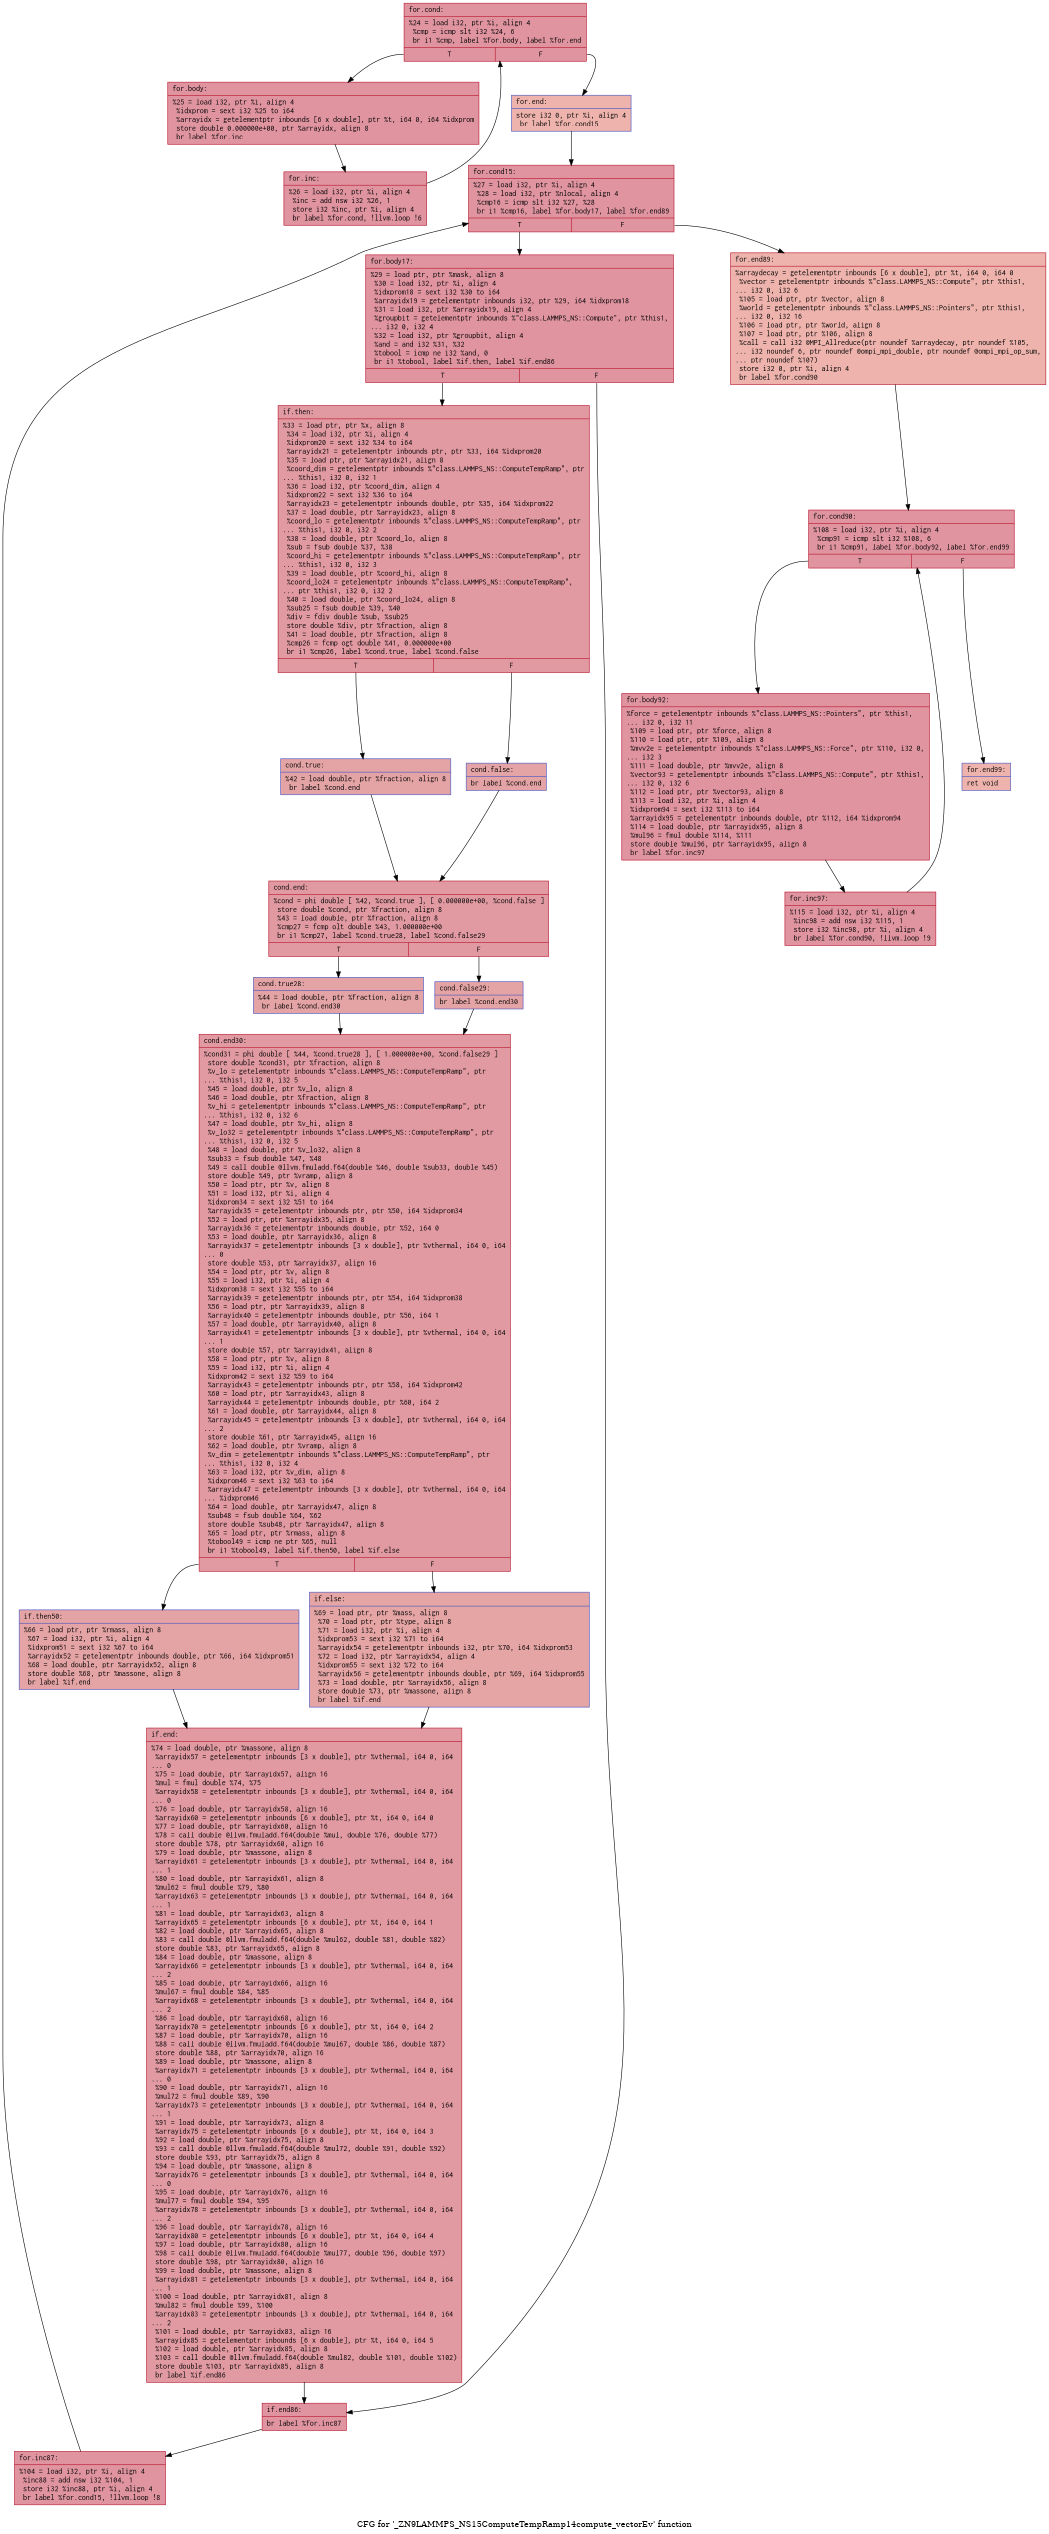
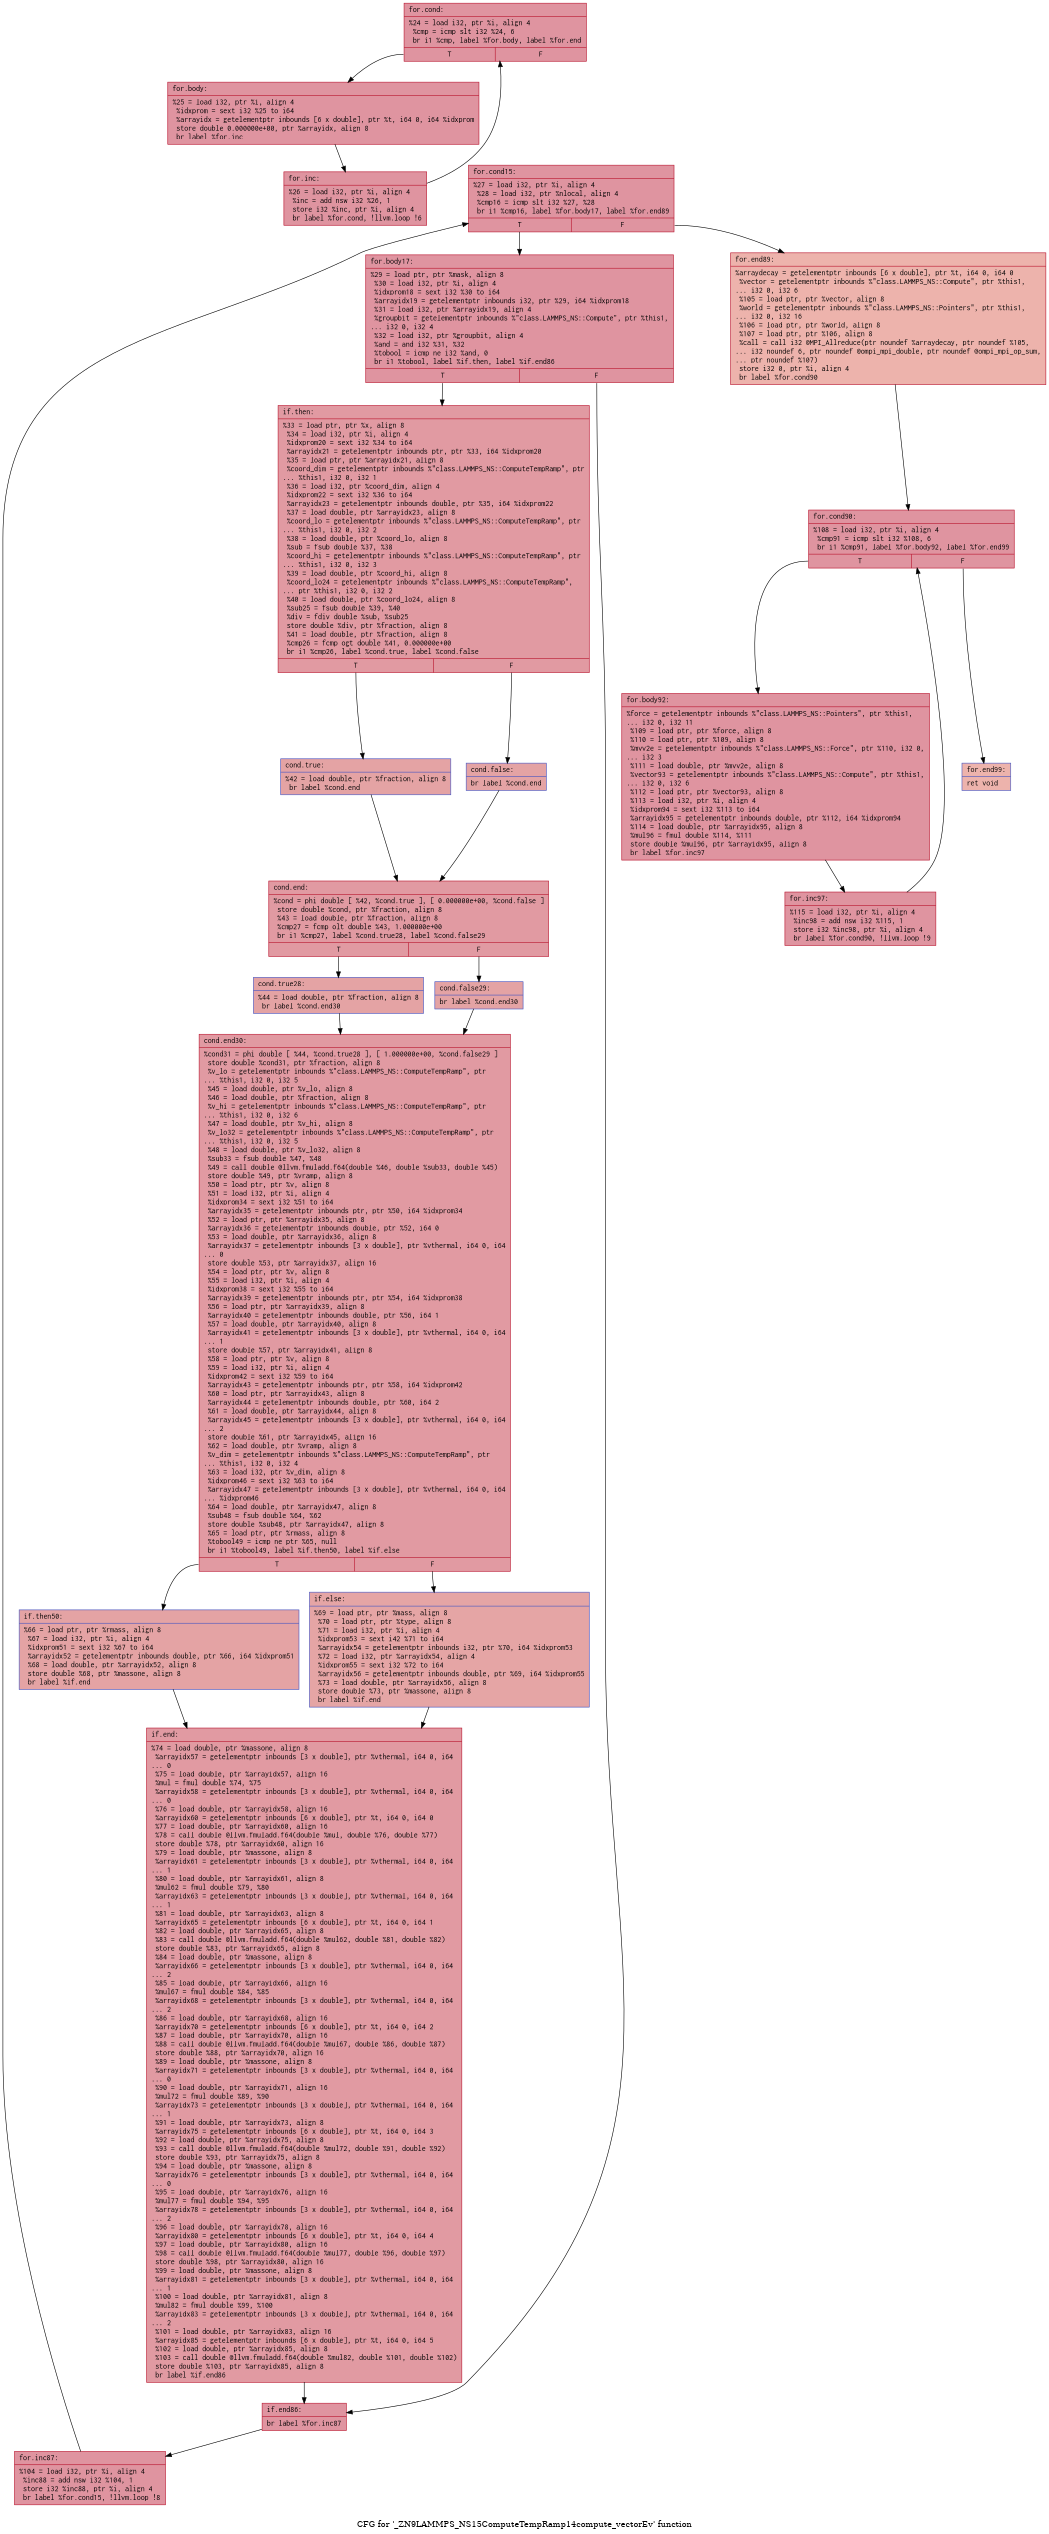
node "for.end:": removed
node "if.else:": text "%idxprom53 = sext i32 %71 to i64" -> "%idxprom53 = sext i42 %71 to i64"
